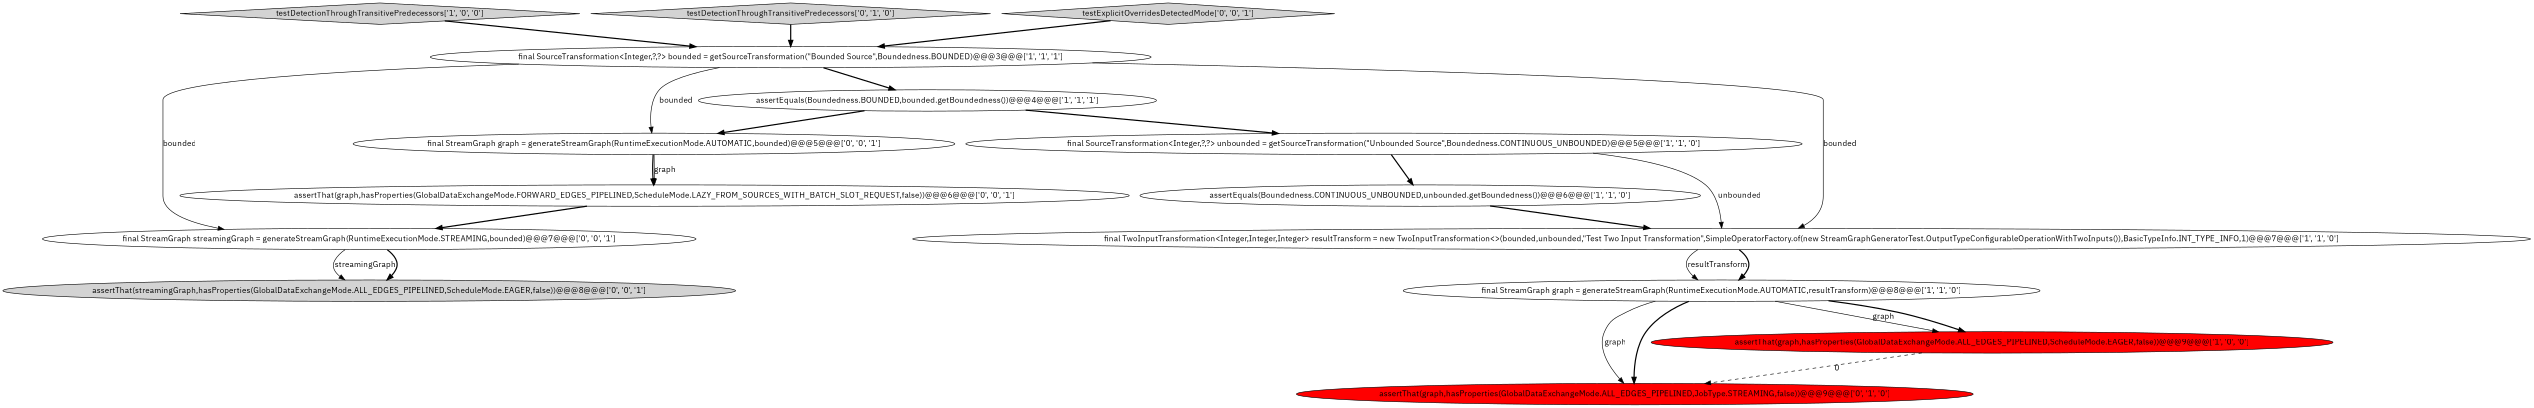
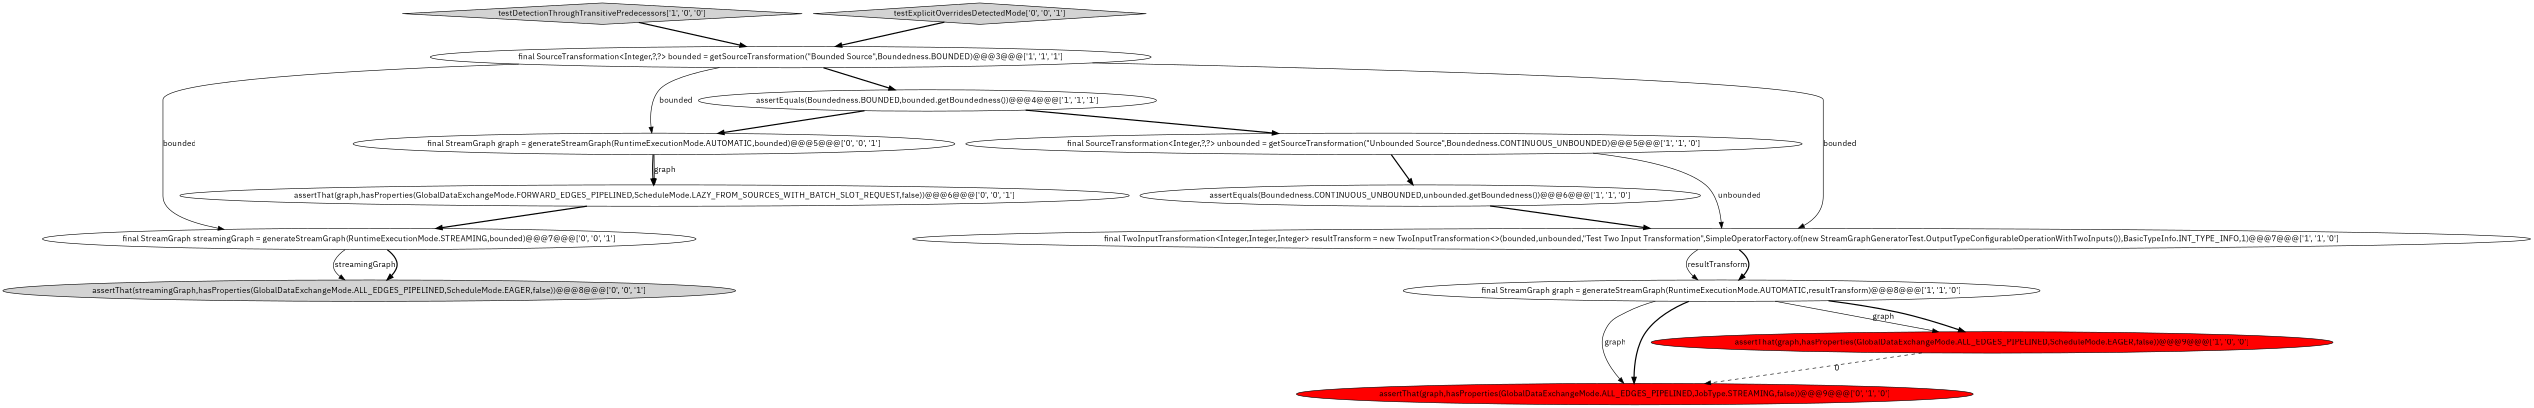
node "testDetectionThroughTransitivePredecessors['0', '1', '0']": removed
